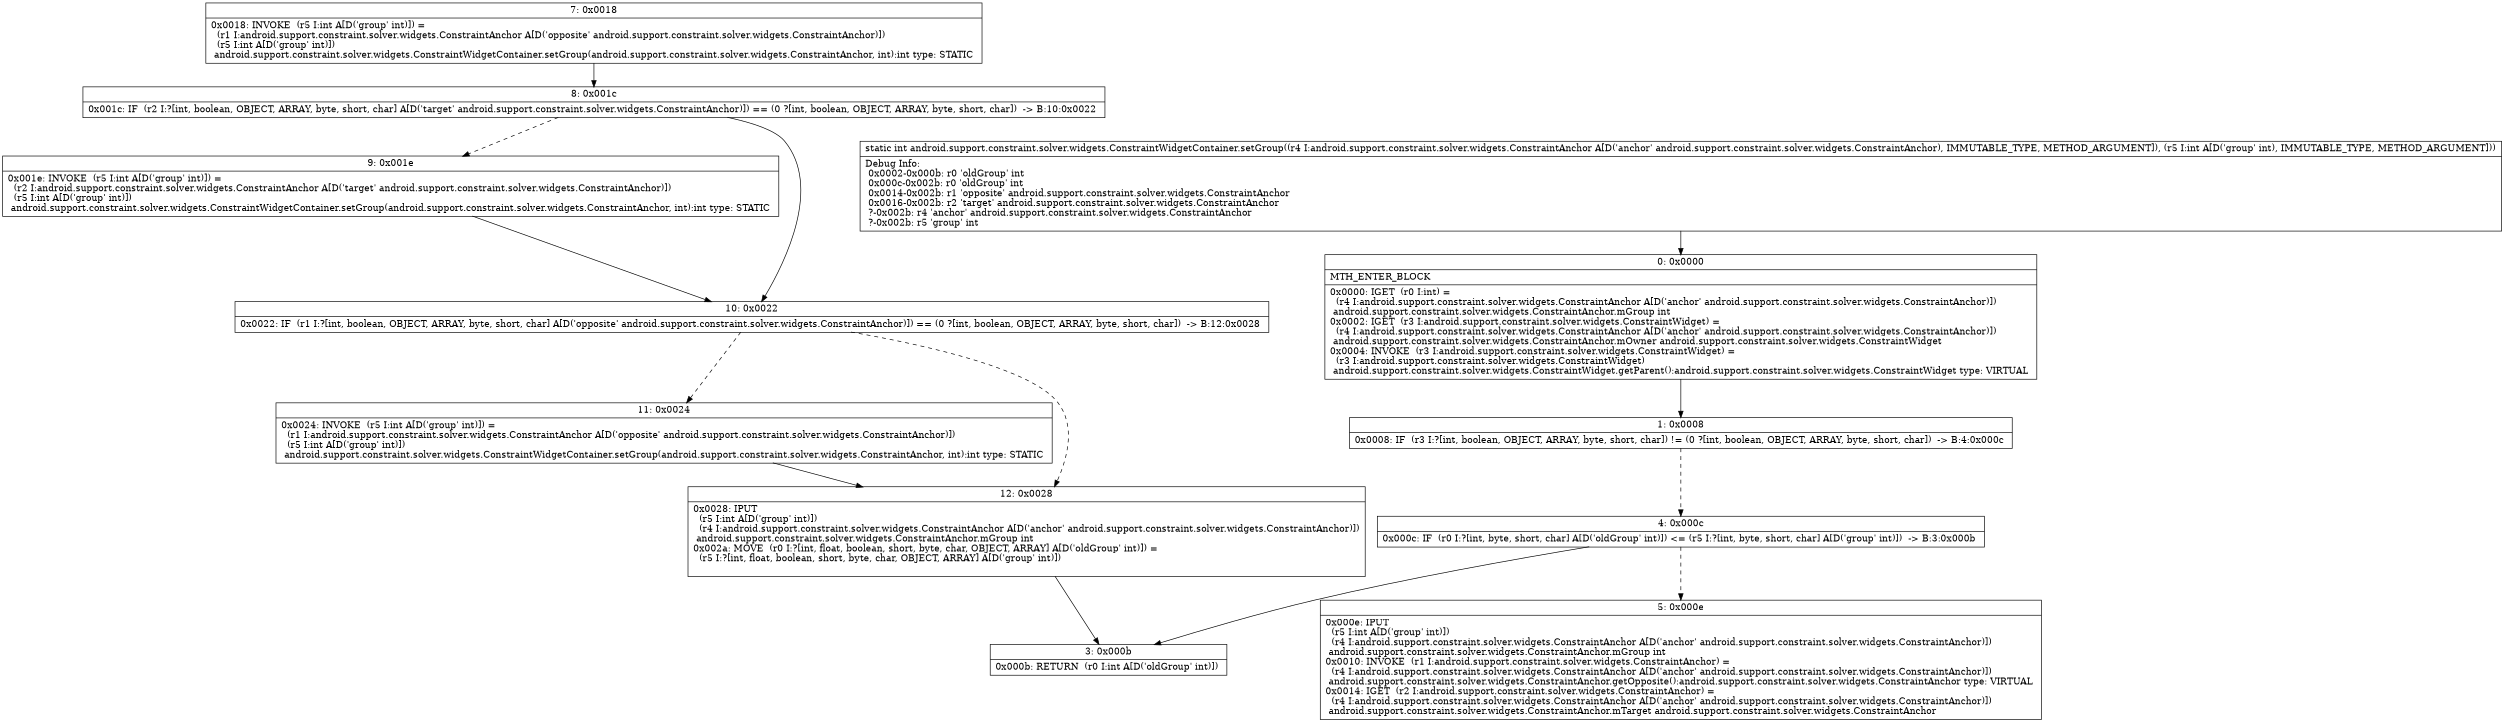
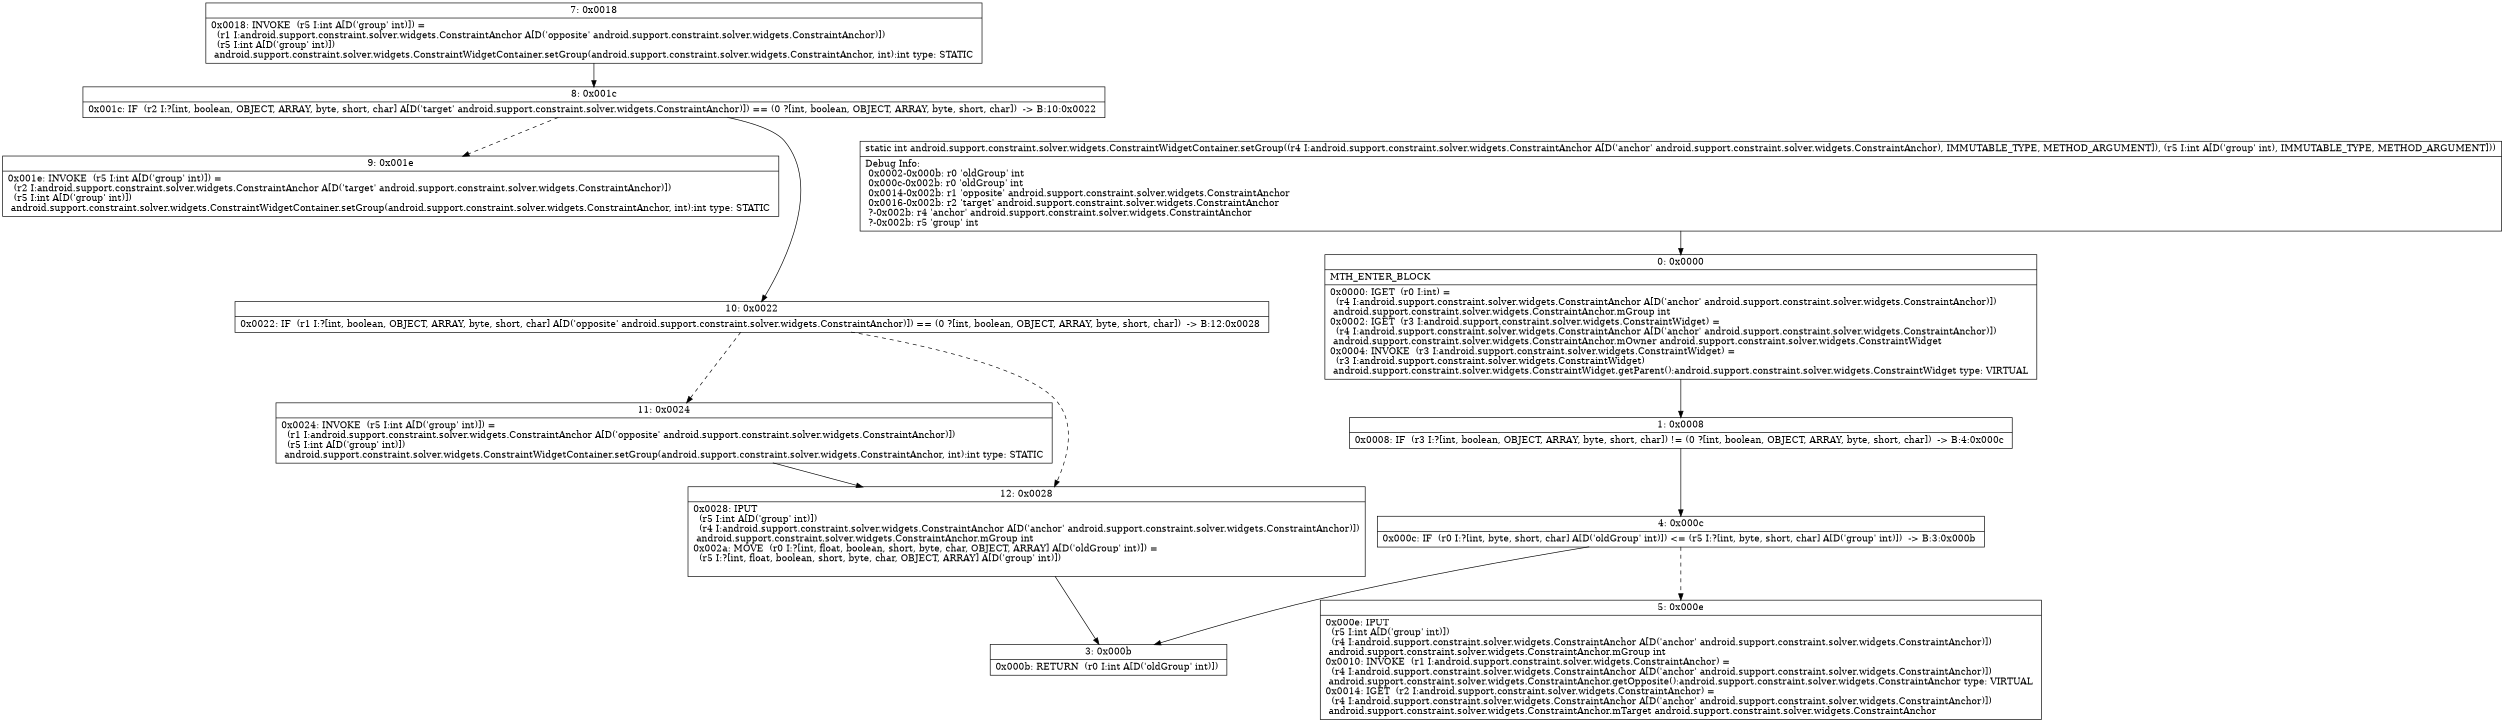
edge "9: 0x001e" -> "10: 0x0022": removed
edge "1: 0x0008" -> "4: 0x000c": style dashed -> solid
